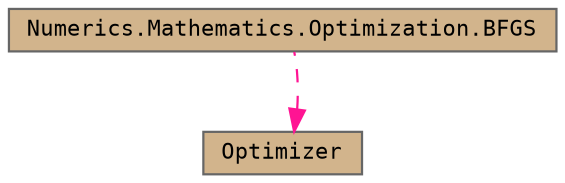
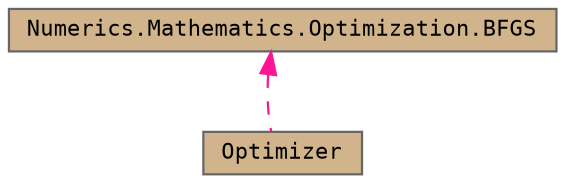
edge "Numerics.Mathematics.Optimization.BFGS" -> "Optimizer": reversed
